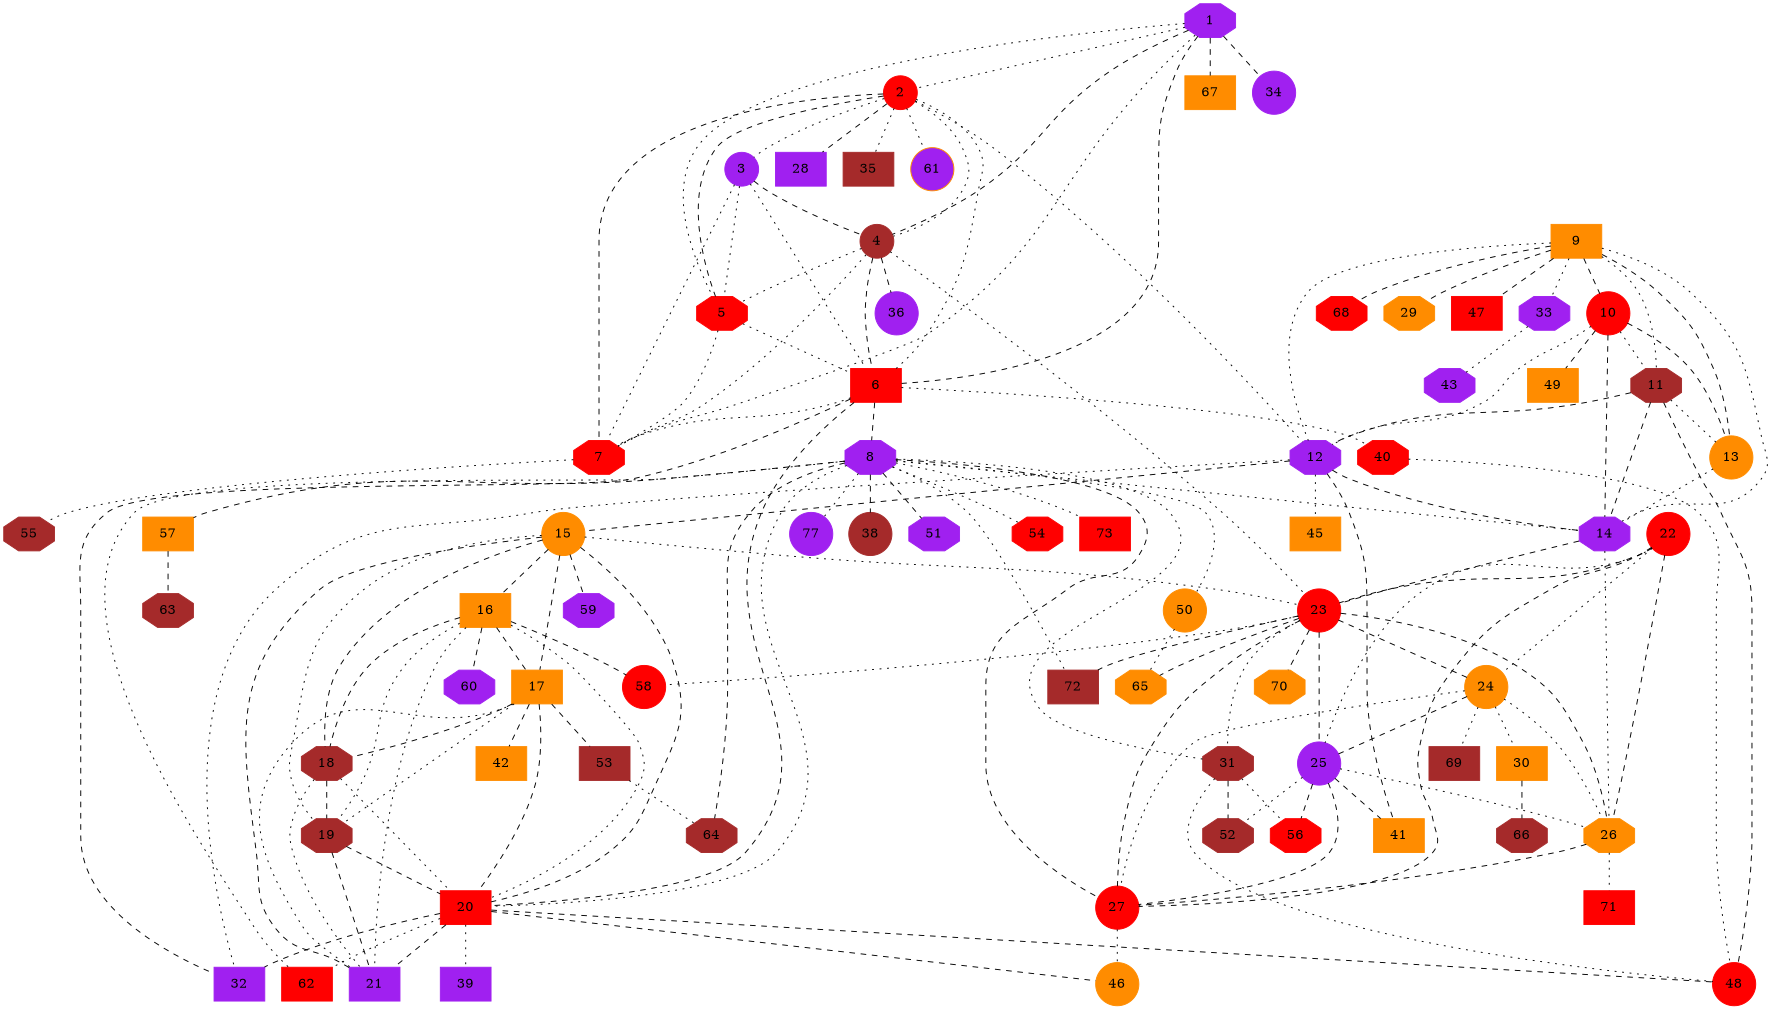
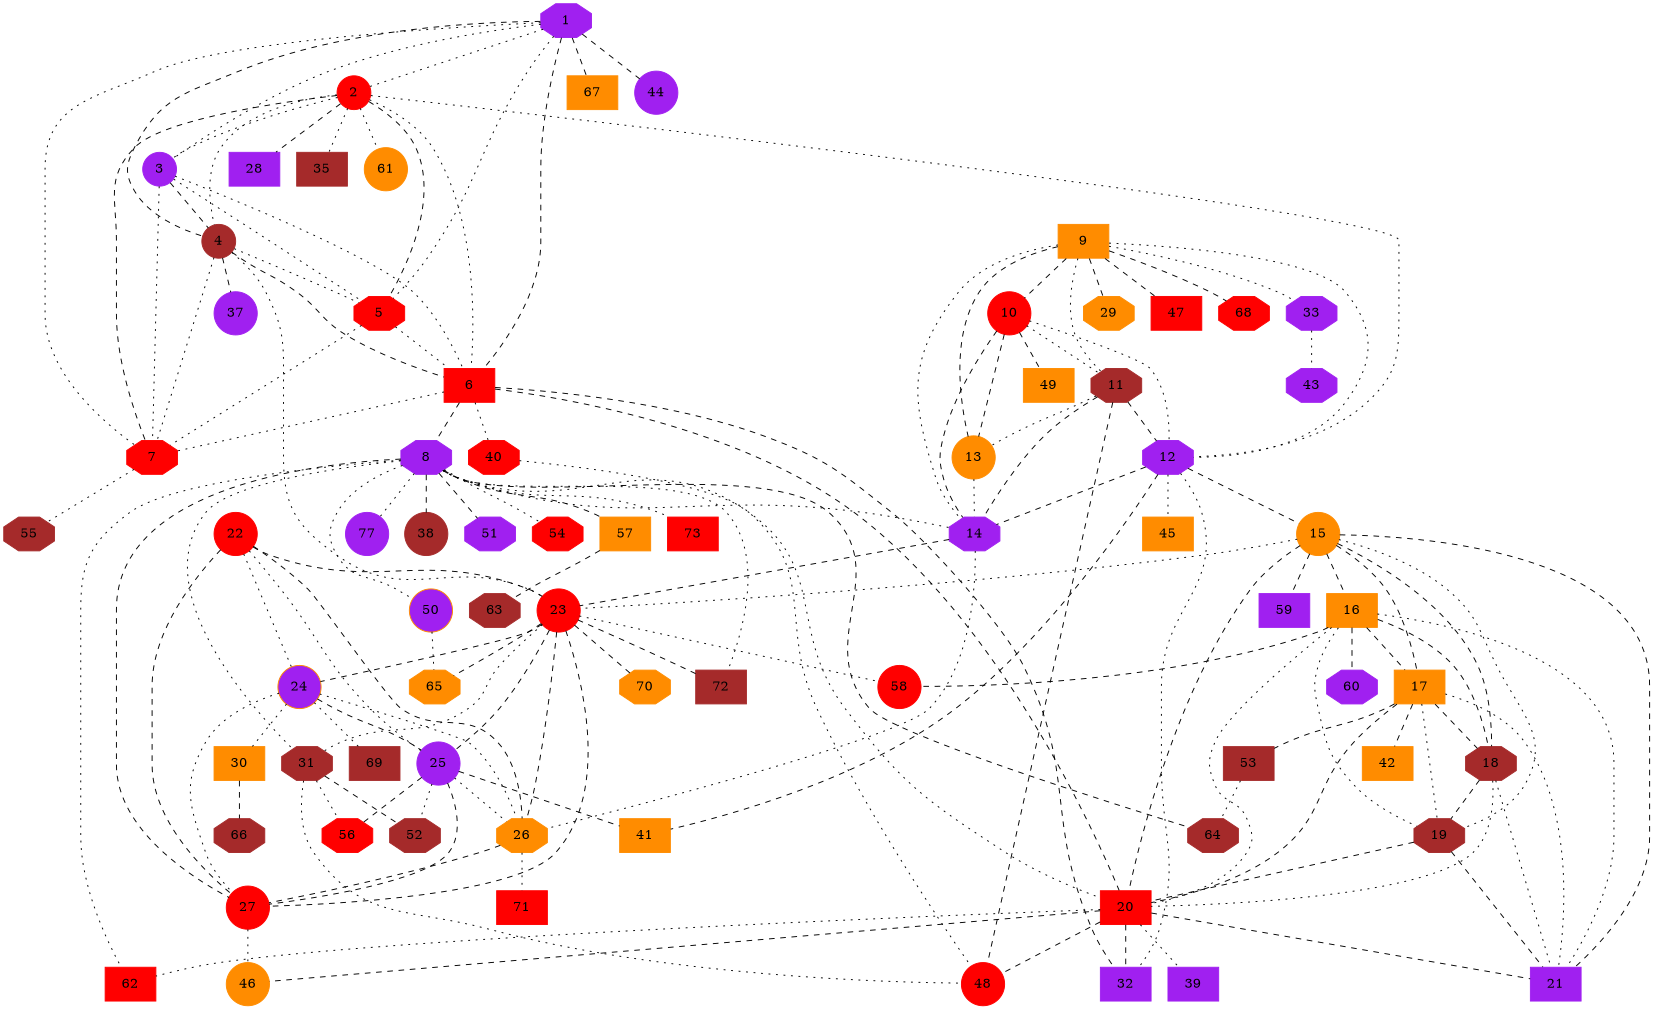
edge "1" -- "3": added
node "34": label "34" -> "44"
node "61": fillcolor purple -> darkorange
node "36": label "36" -> "37"
node "59": shape octagon -> box
node "50": fillcolor darkorange -> purple
node "24": fillcolor darkorange -> purple
